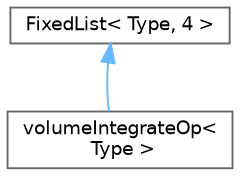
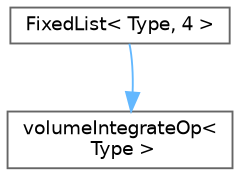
edge "volumeIntegrateOp< Type >" -> "FixedList< Type, 4 >": reversed
